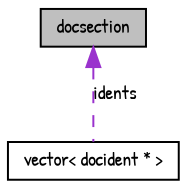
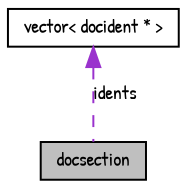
edge "vector< docident * >" -> "docsection": reversed
